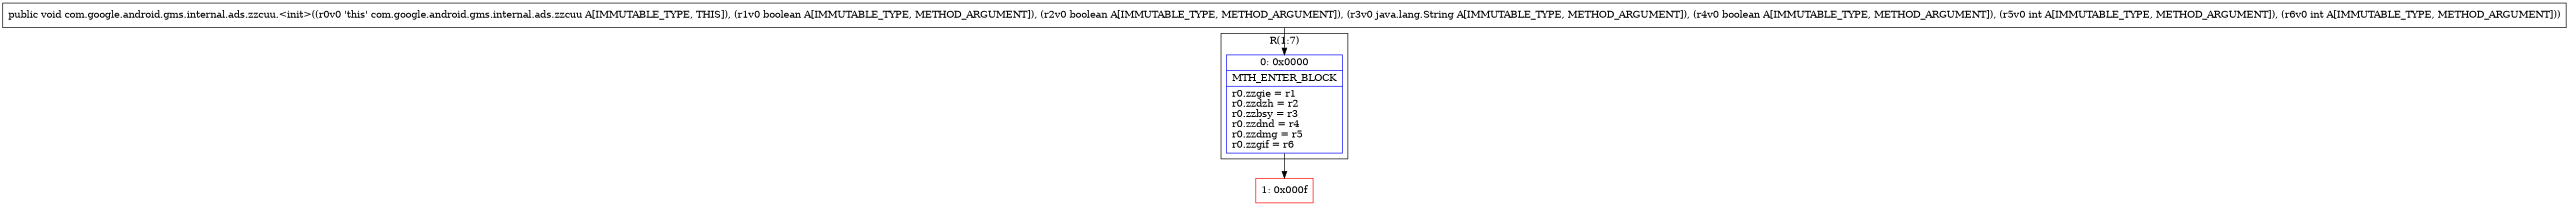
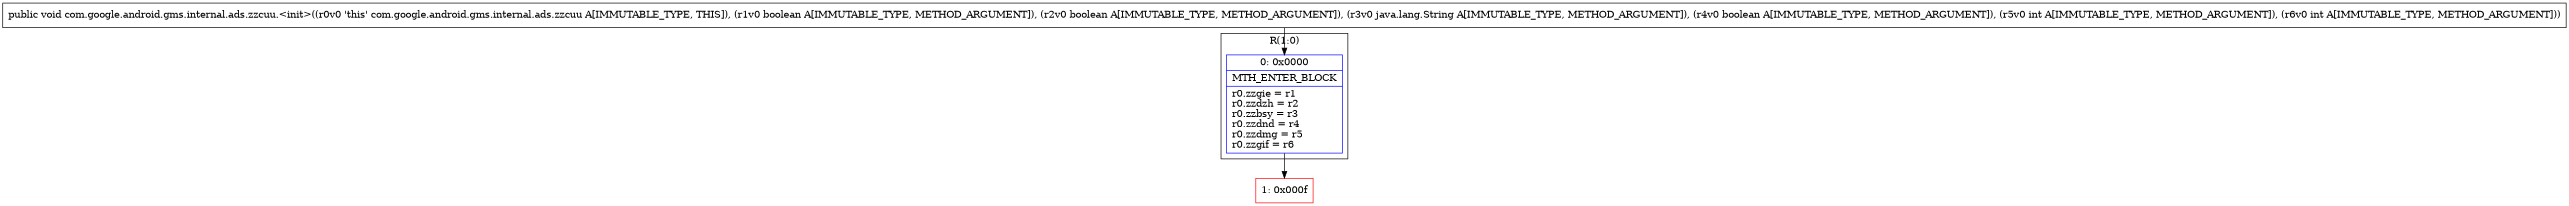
cluster "R(1:7)": label "R(1:7)" -> "R(1:0)"
